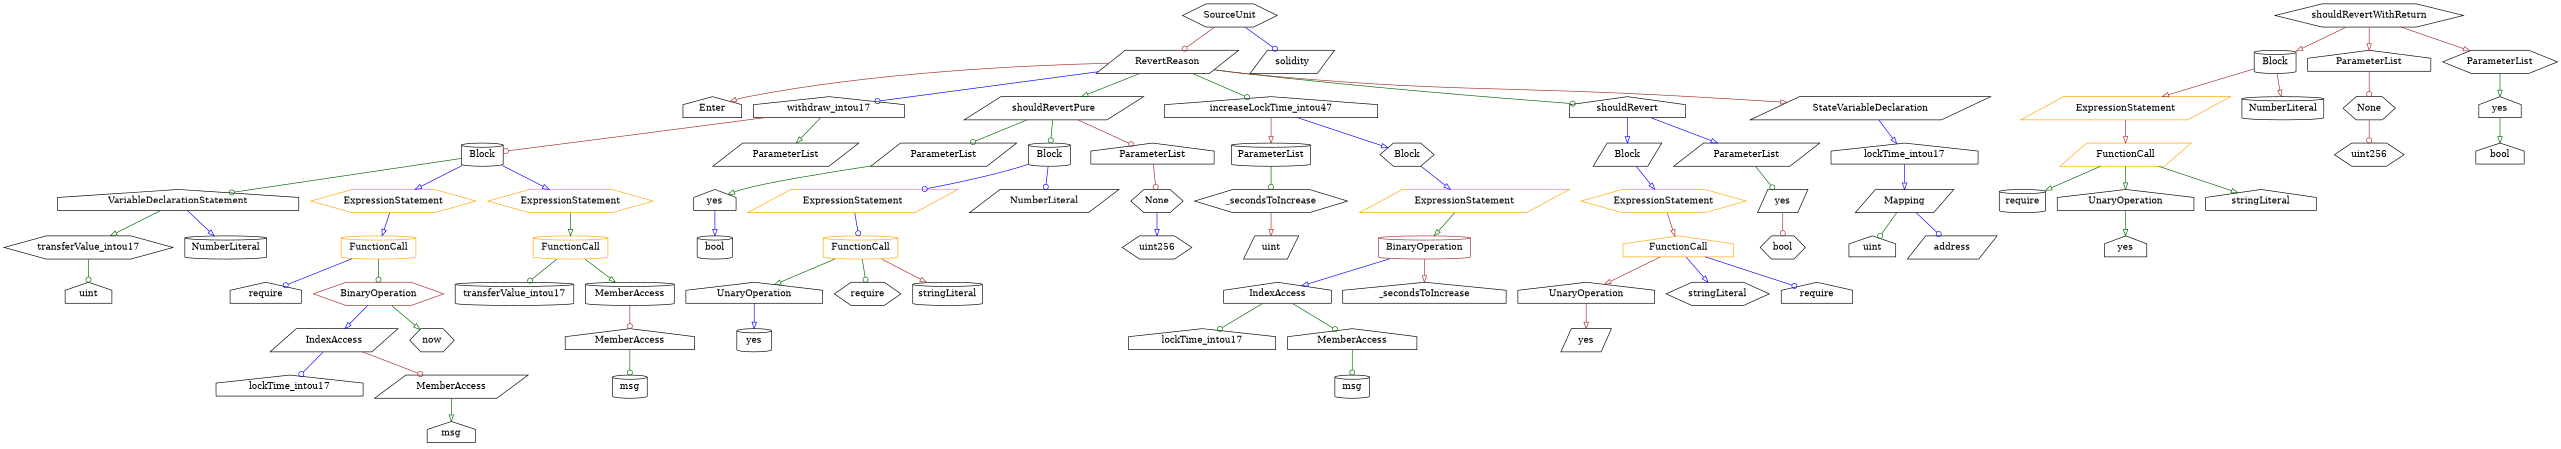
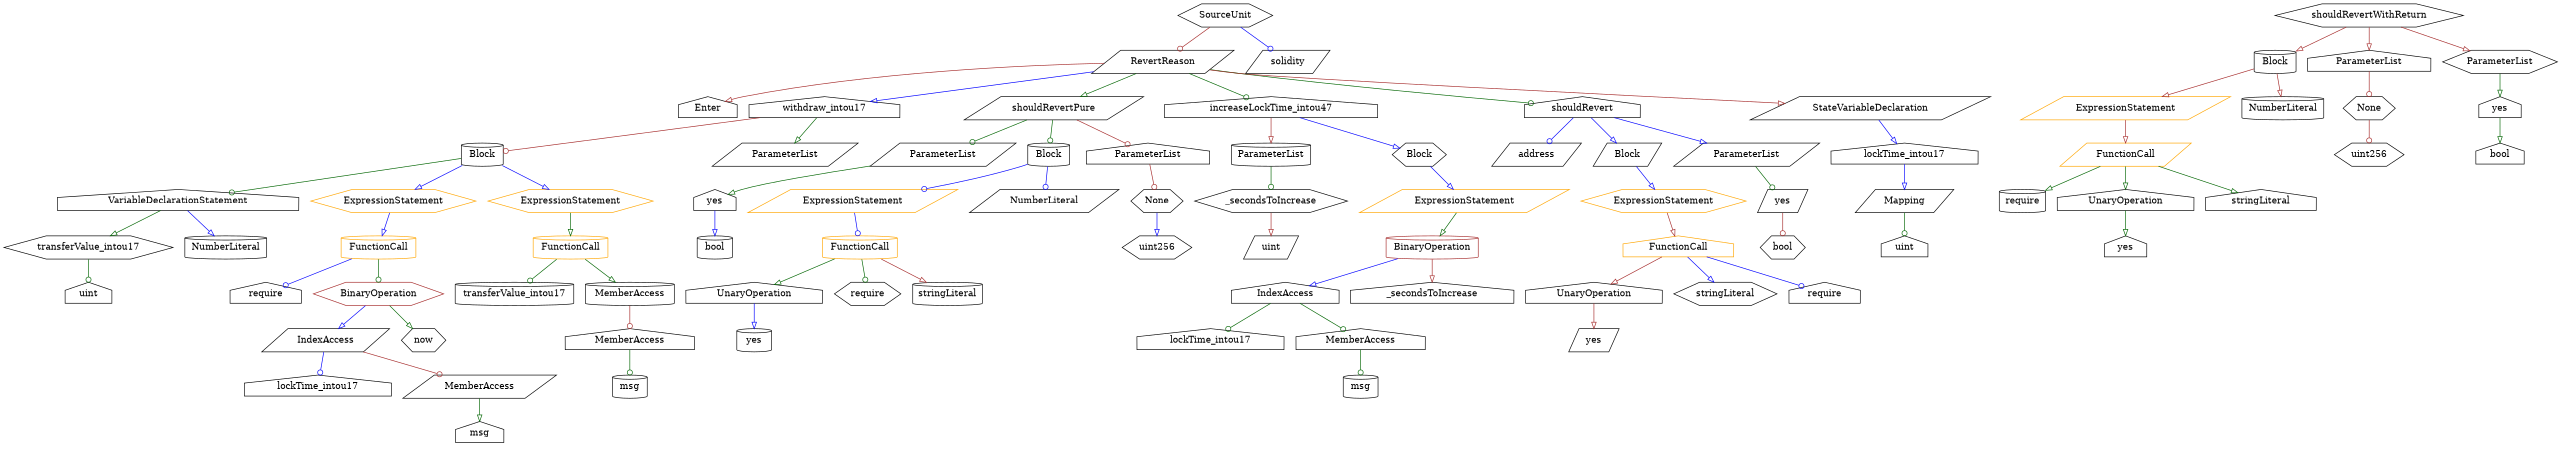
edge "RevertReason" -> "withdraw_intou17": arrowhead odot -> onormal
edge "Mapping" -> "address": now "shouldRevert" -> "address"
